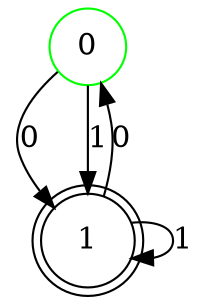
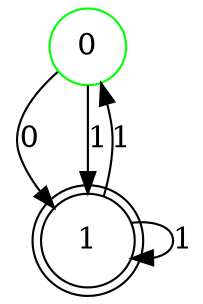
edge "1" -> "0": label "0" -> "1"
